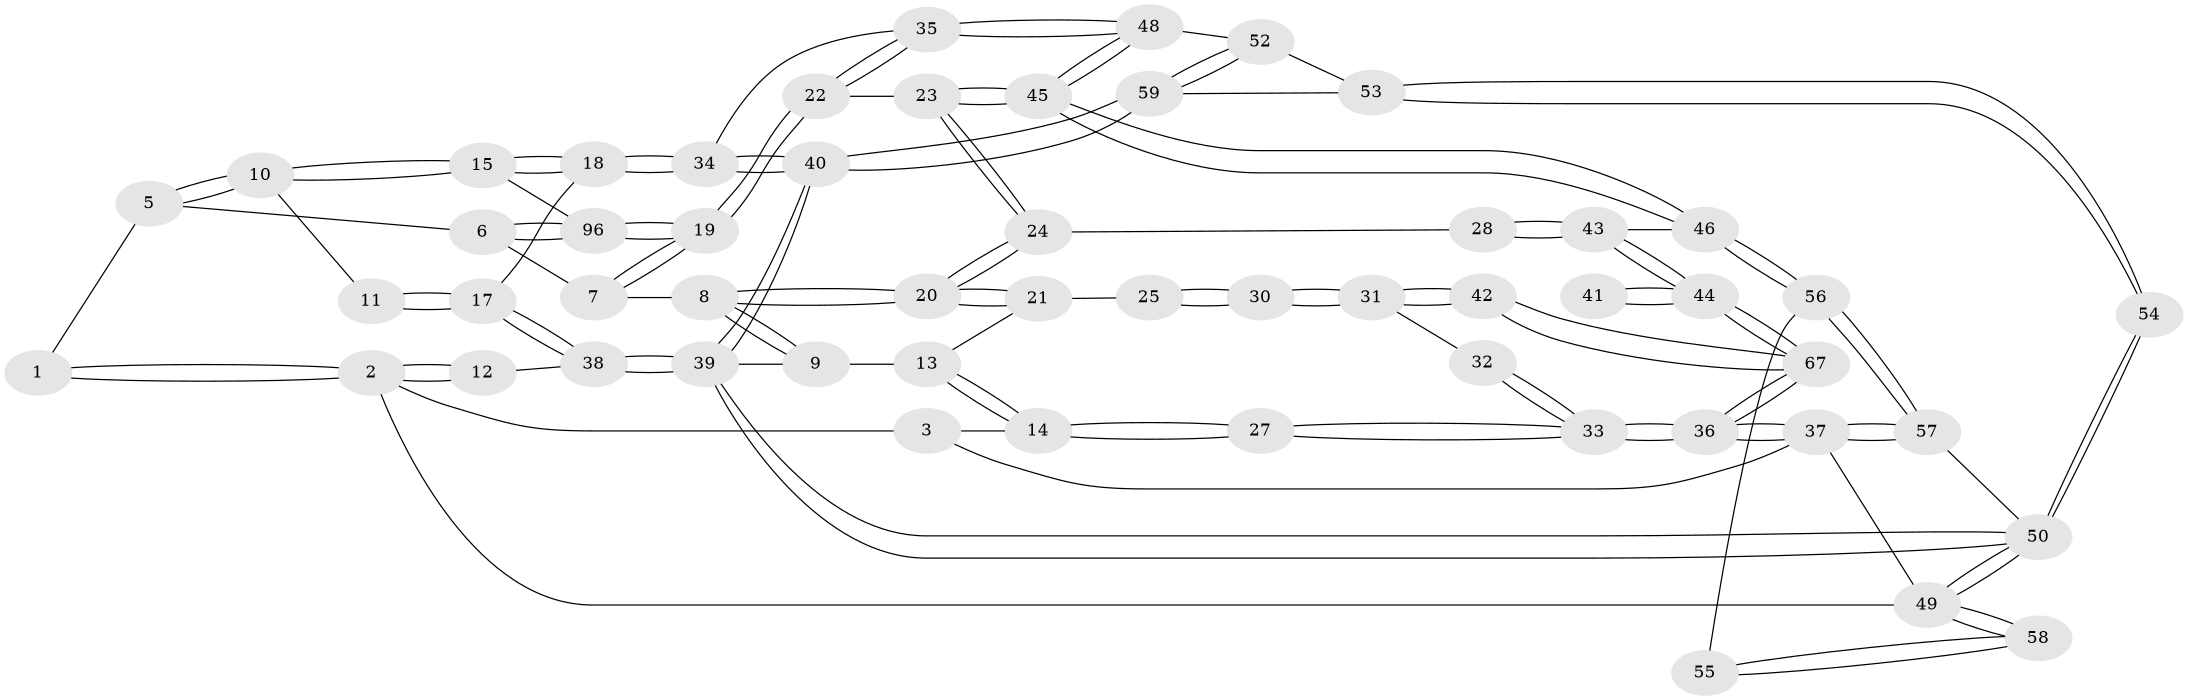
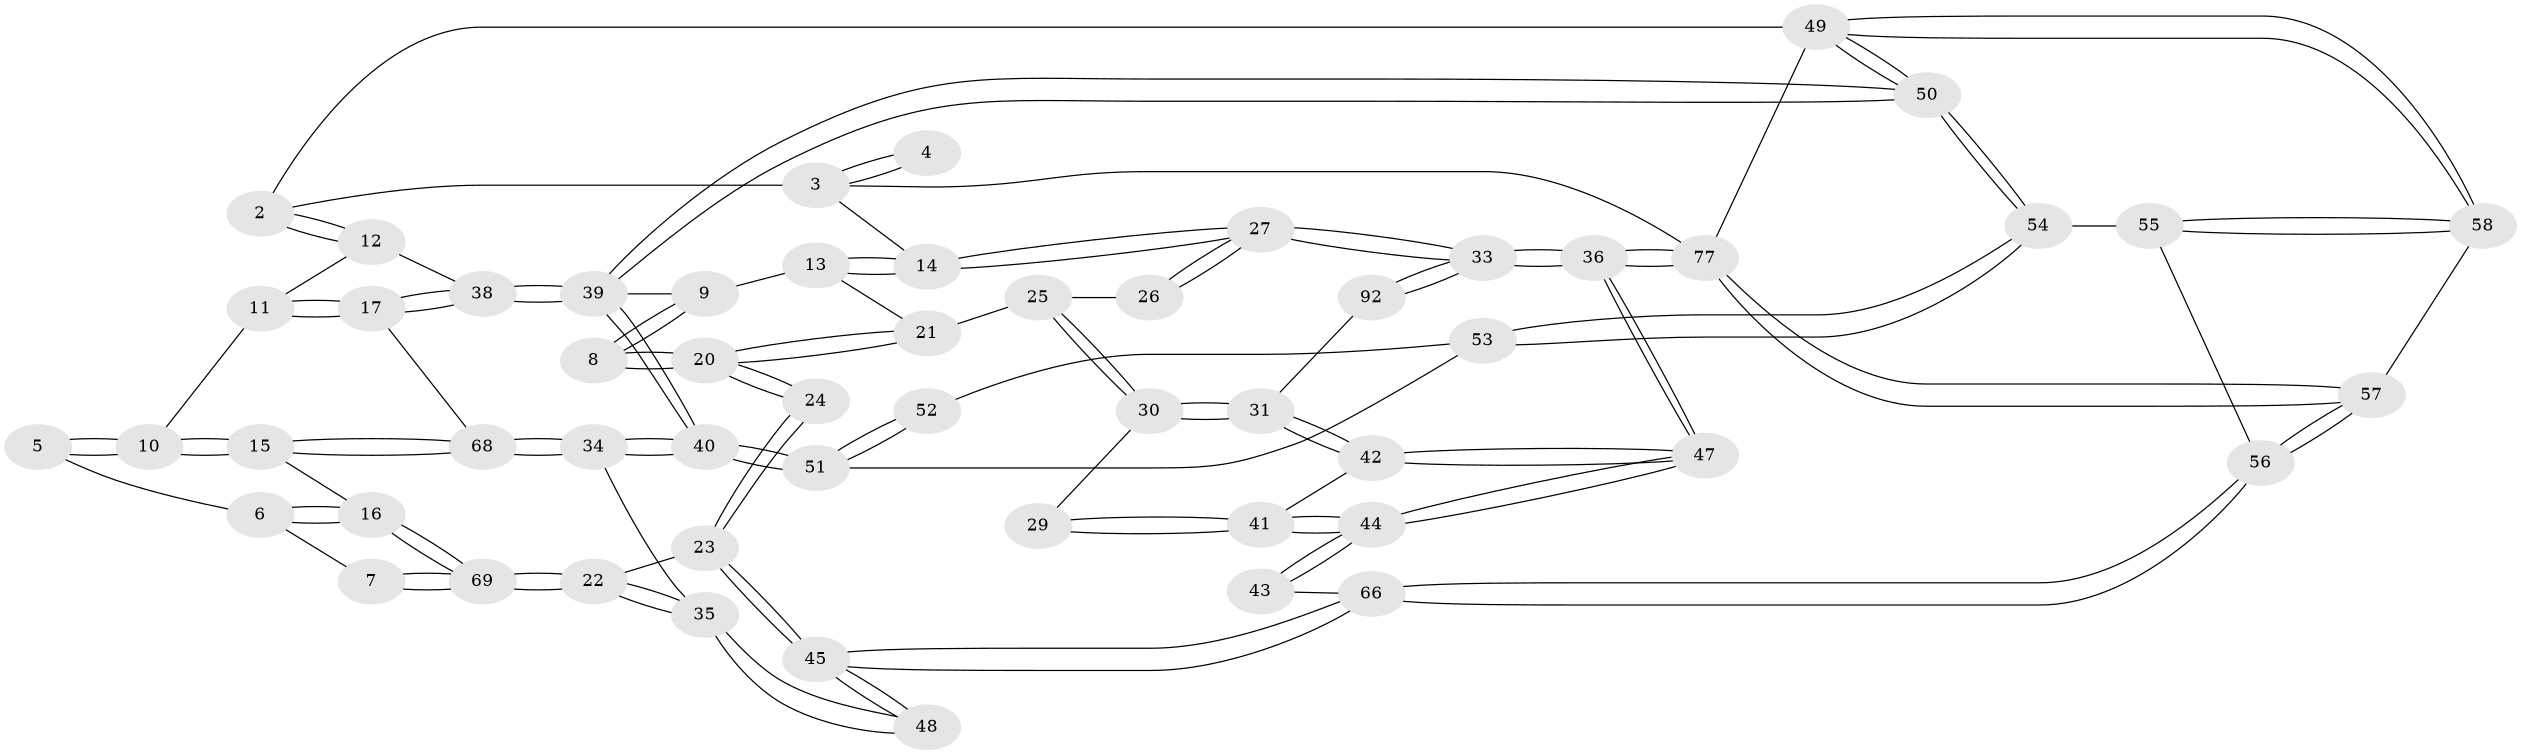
edge "48" -- "52": removed
node "59": label "59" -> "51"
node "4": added
node "18": label "18" -> "68"
edge "54" -- "55": added
node "28": removed
node "46": label "46" -> "66"
node "96": label "96" -> "16"
node "19": label "19" -> "69"
edge "12" -- "11": added
edge "7" -- "8": removed
node "26": added
node "32": label "32" -> "92"
node "67": label "67" -> "47"
node "1": removed
node "37": label "37" -> "77"
edge "57" -- "50": now "57" -- "58"
edge "42" -- "41": added
node "29": added
